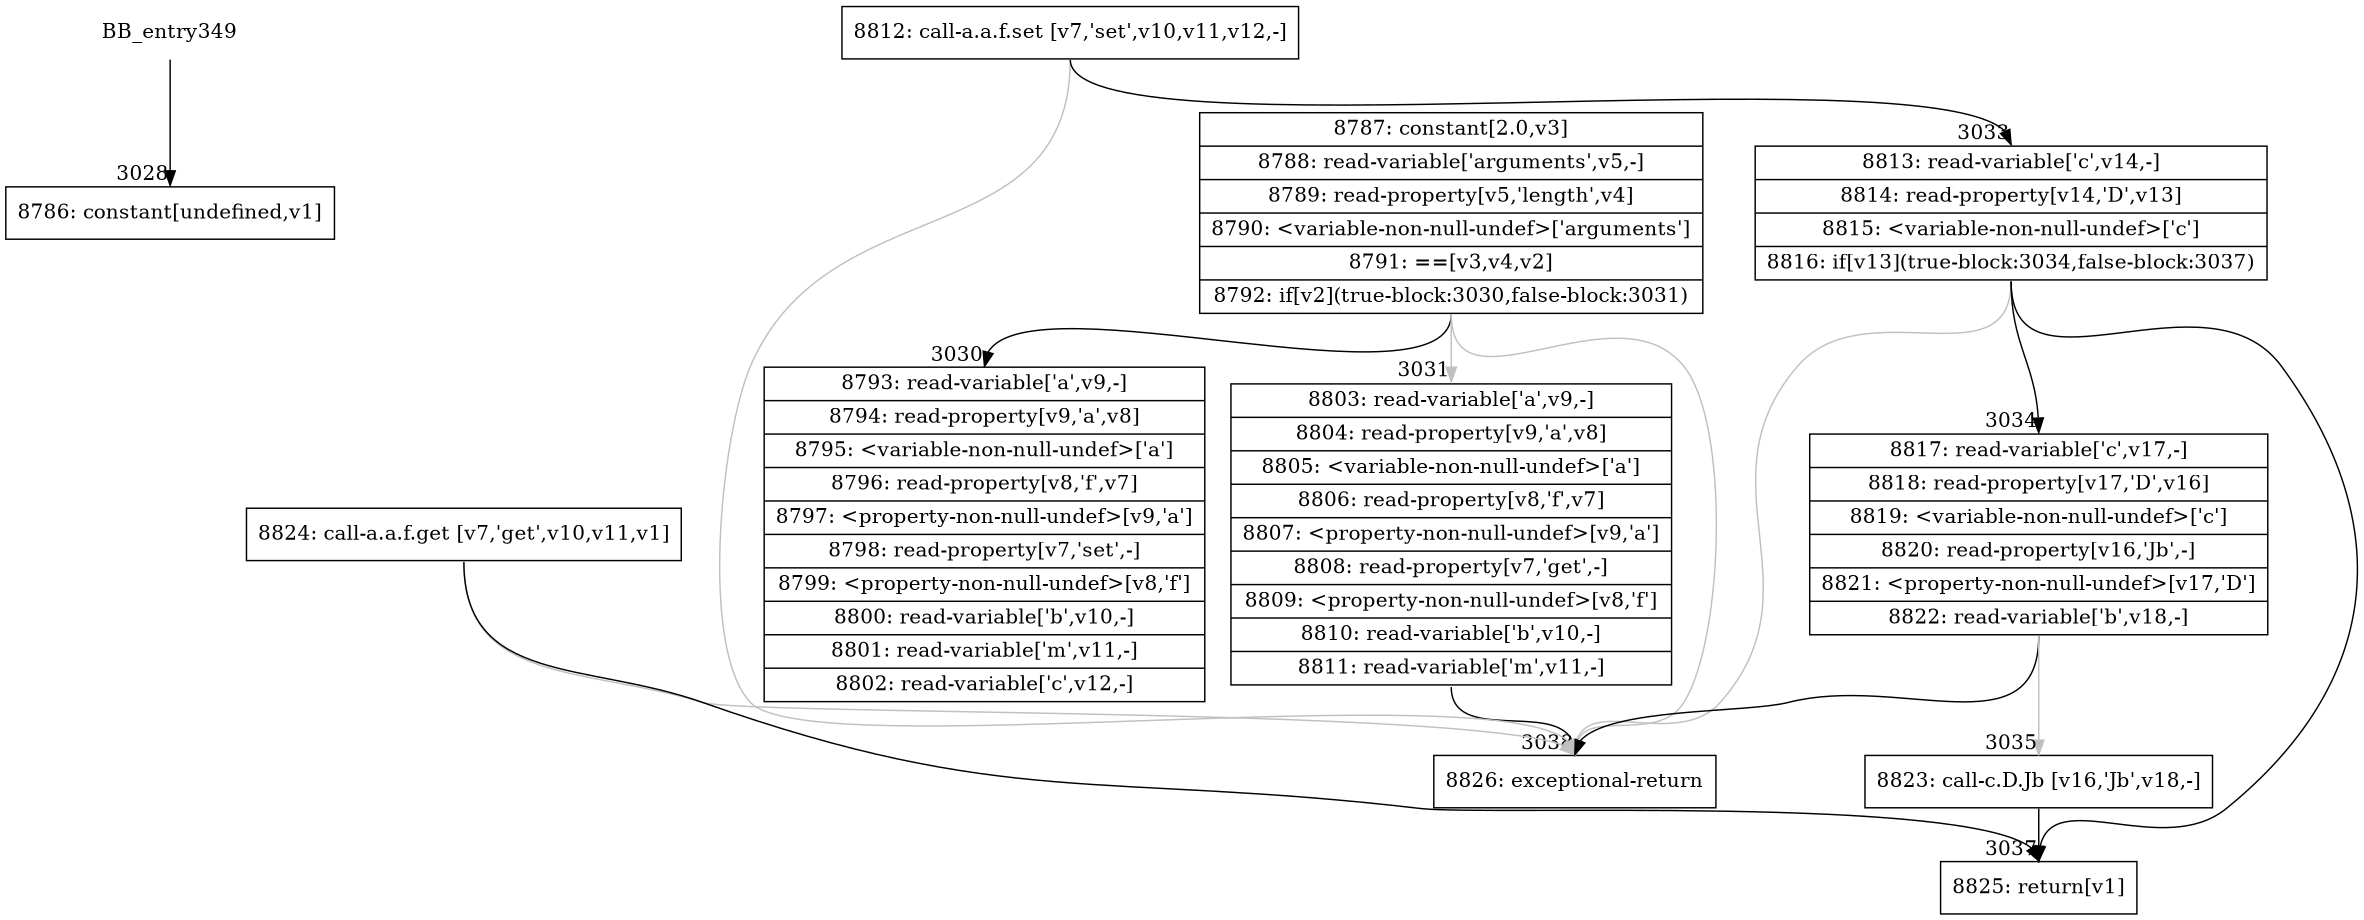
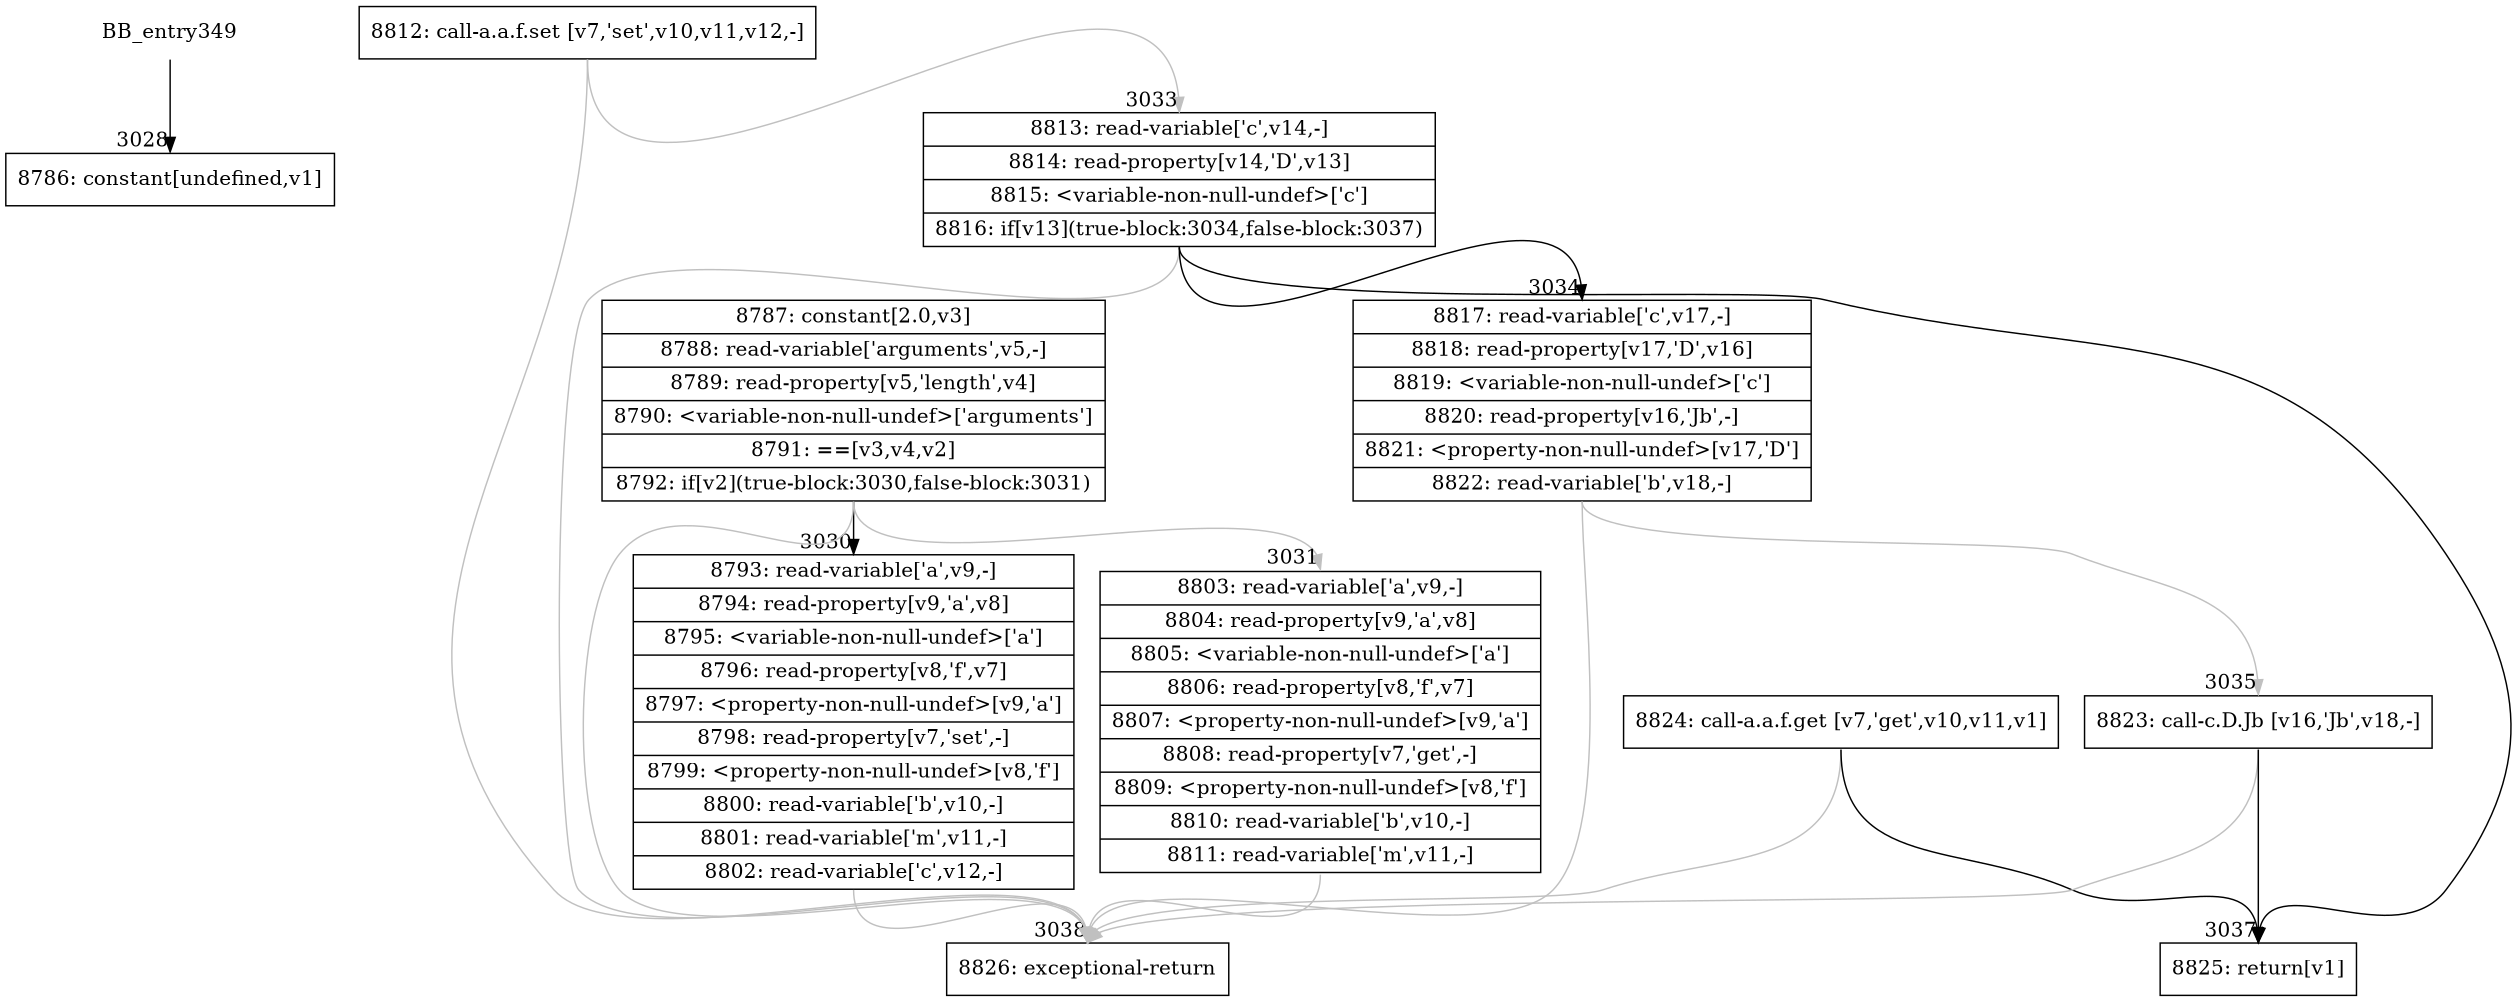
edge "8812: call-a.a.f.set [v7,'set',v10,v11,v12,-]" -> "8813: read-variable['c',v14,-]": color black -> gray
edge "8817: read-variable['c',v17,-]" -> "8826: exceptional-return": color black -> gray
edge "8803: read-variable['a',v9,-]" -> "8826: exceptional-return": color black -> gray
edge "8823: call-c.D.Jb [v16,'Jb',v18,-]" -> "8826: exceptional-return": added
edge "8793: read-variable['a',v9,-]" -> "8826: exceptional-return": added
